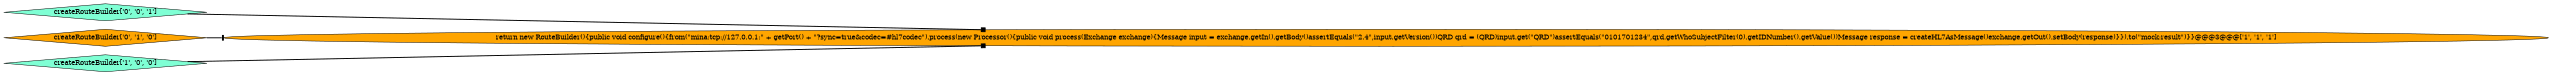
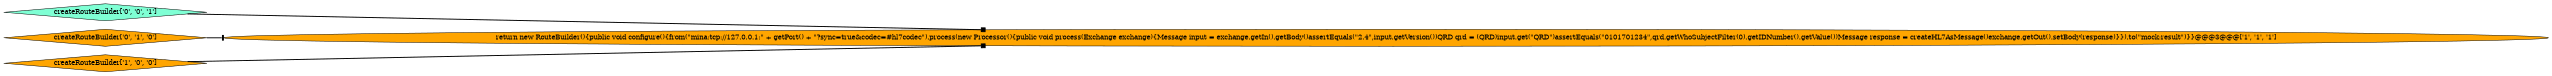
node "createRouteBuilder['1', '0', '0']": fillcolor aquamarine -> orange
